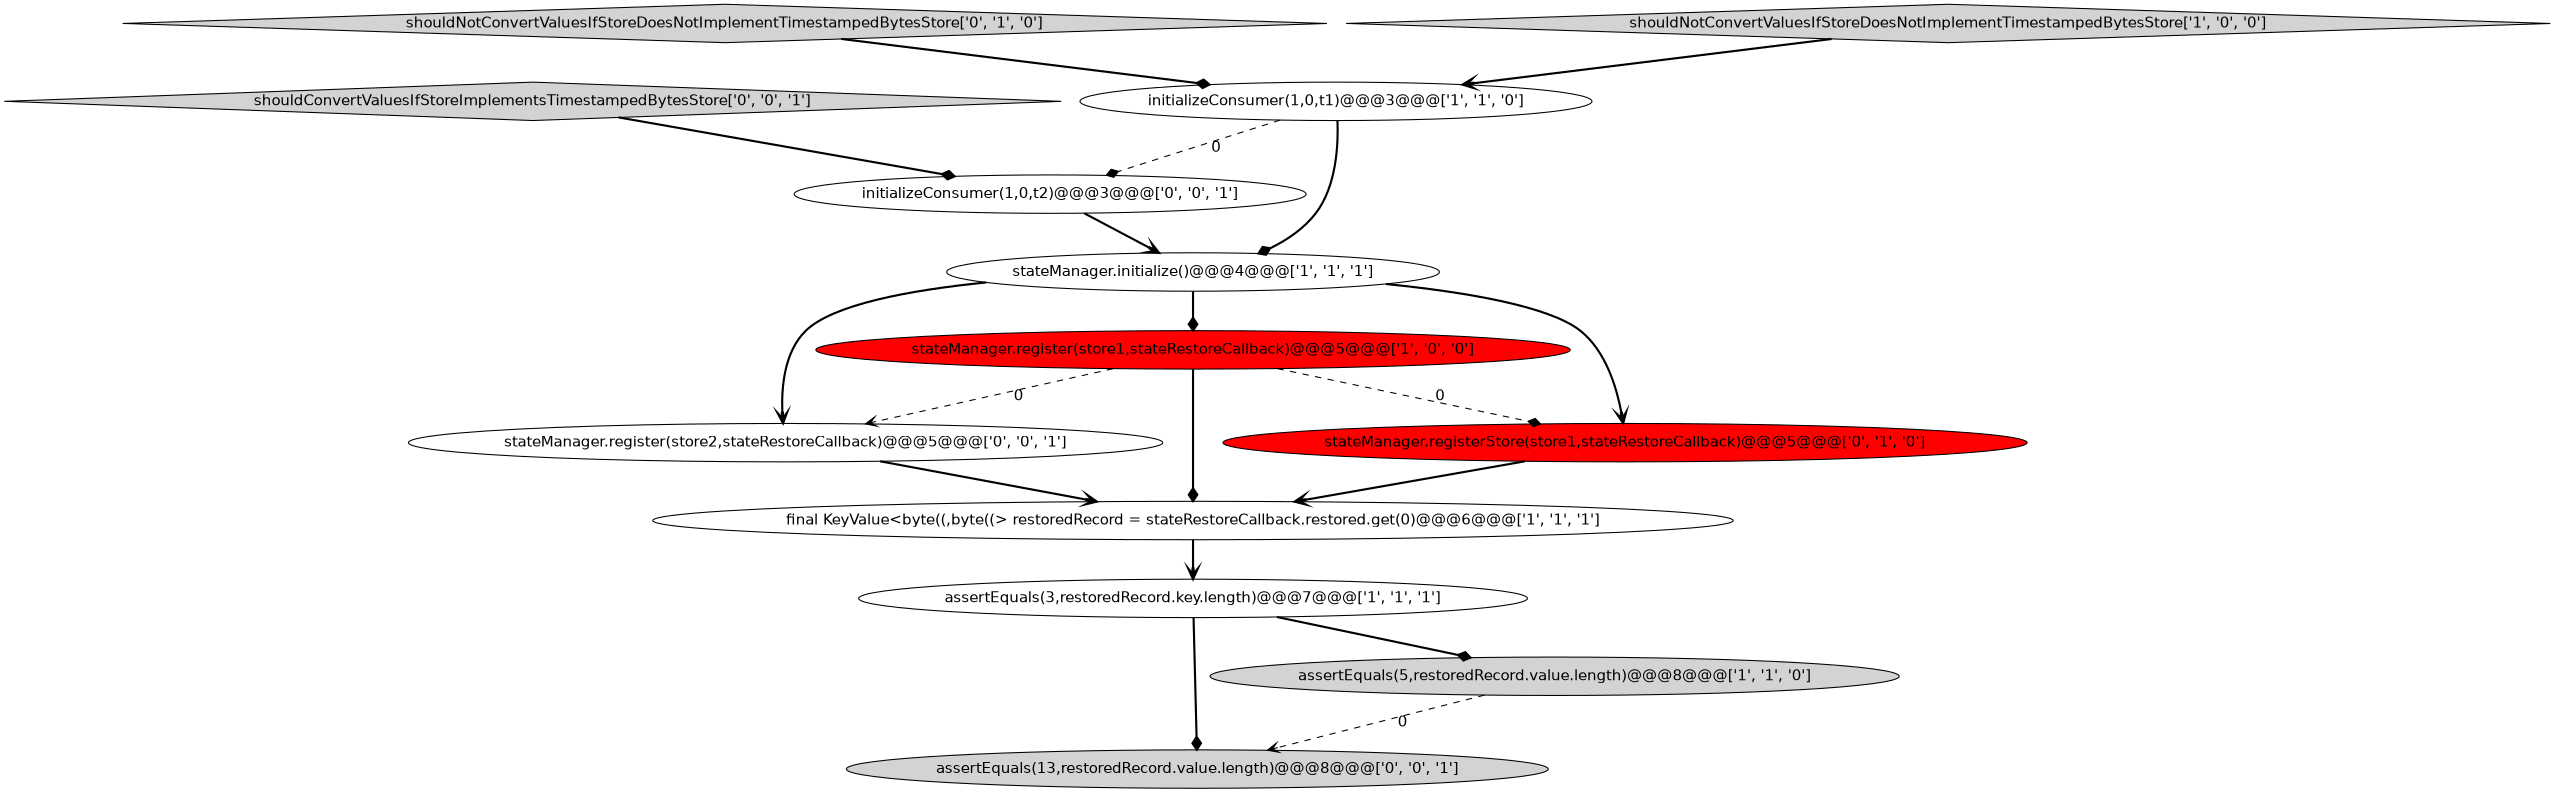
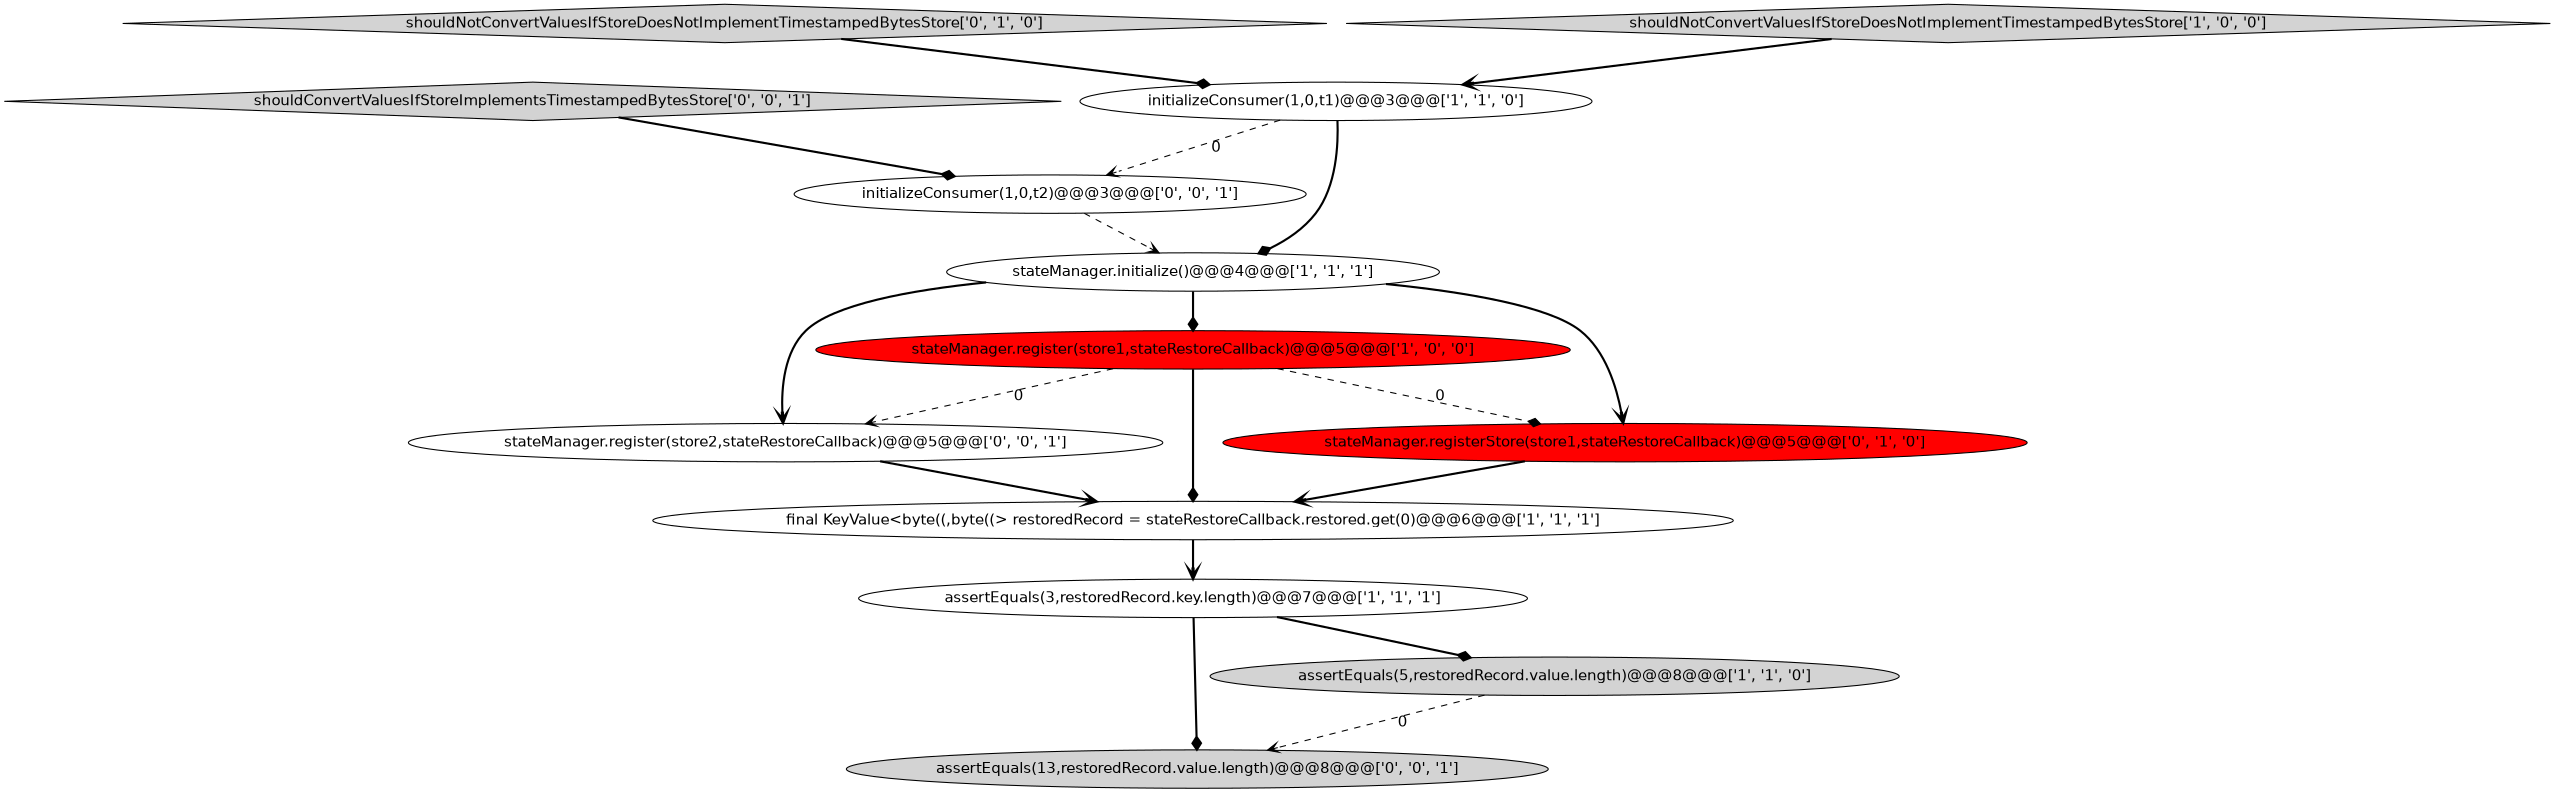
edge "initializeConsumer(1,0,t1)@@@3@@@['1', '1', '0']" -> "initializeConsumer(1,0,t2)@@@3@@@['0', '0', '1']": arrowhead diamond -> vee
edge "initializeConsumer(1,0,t2)@@@3@@@['0', '0', '1']" -> "stateManager.initialize()@@@4@@@['1', '1', '1']": style bold -> dashed
